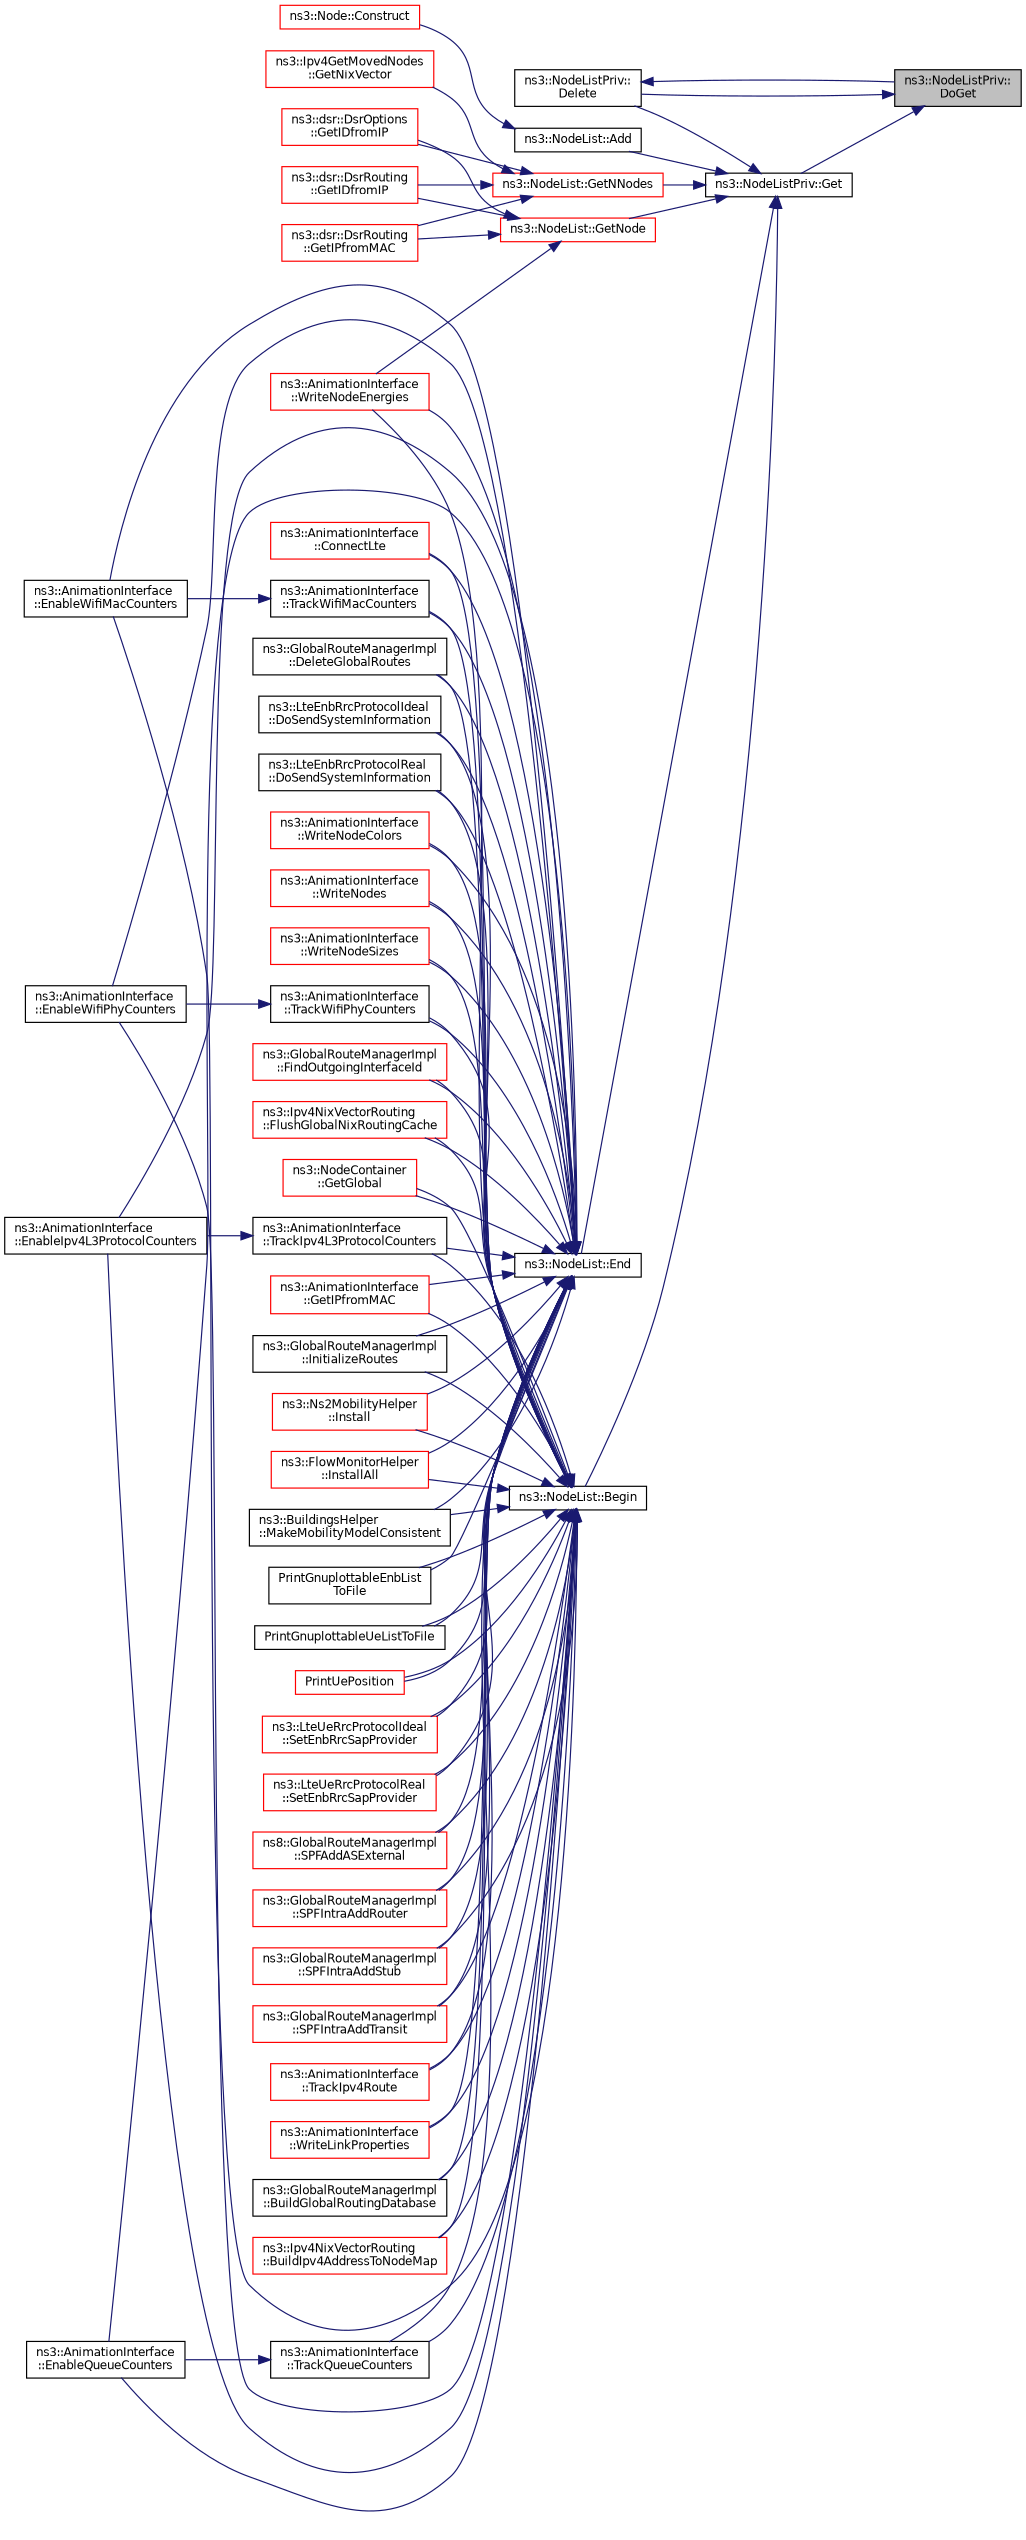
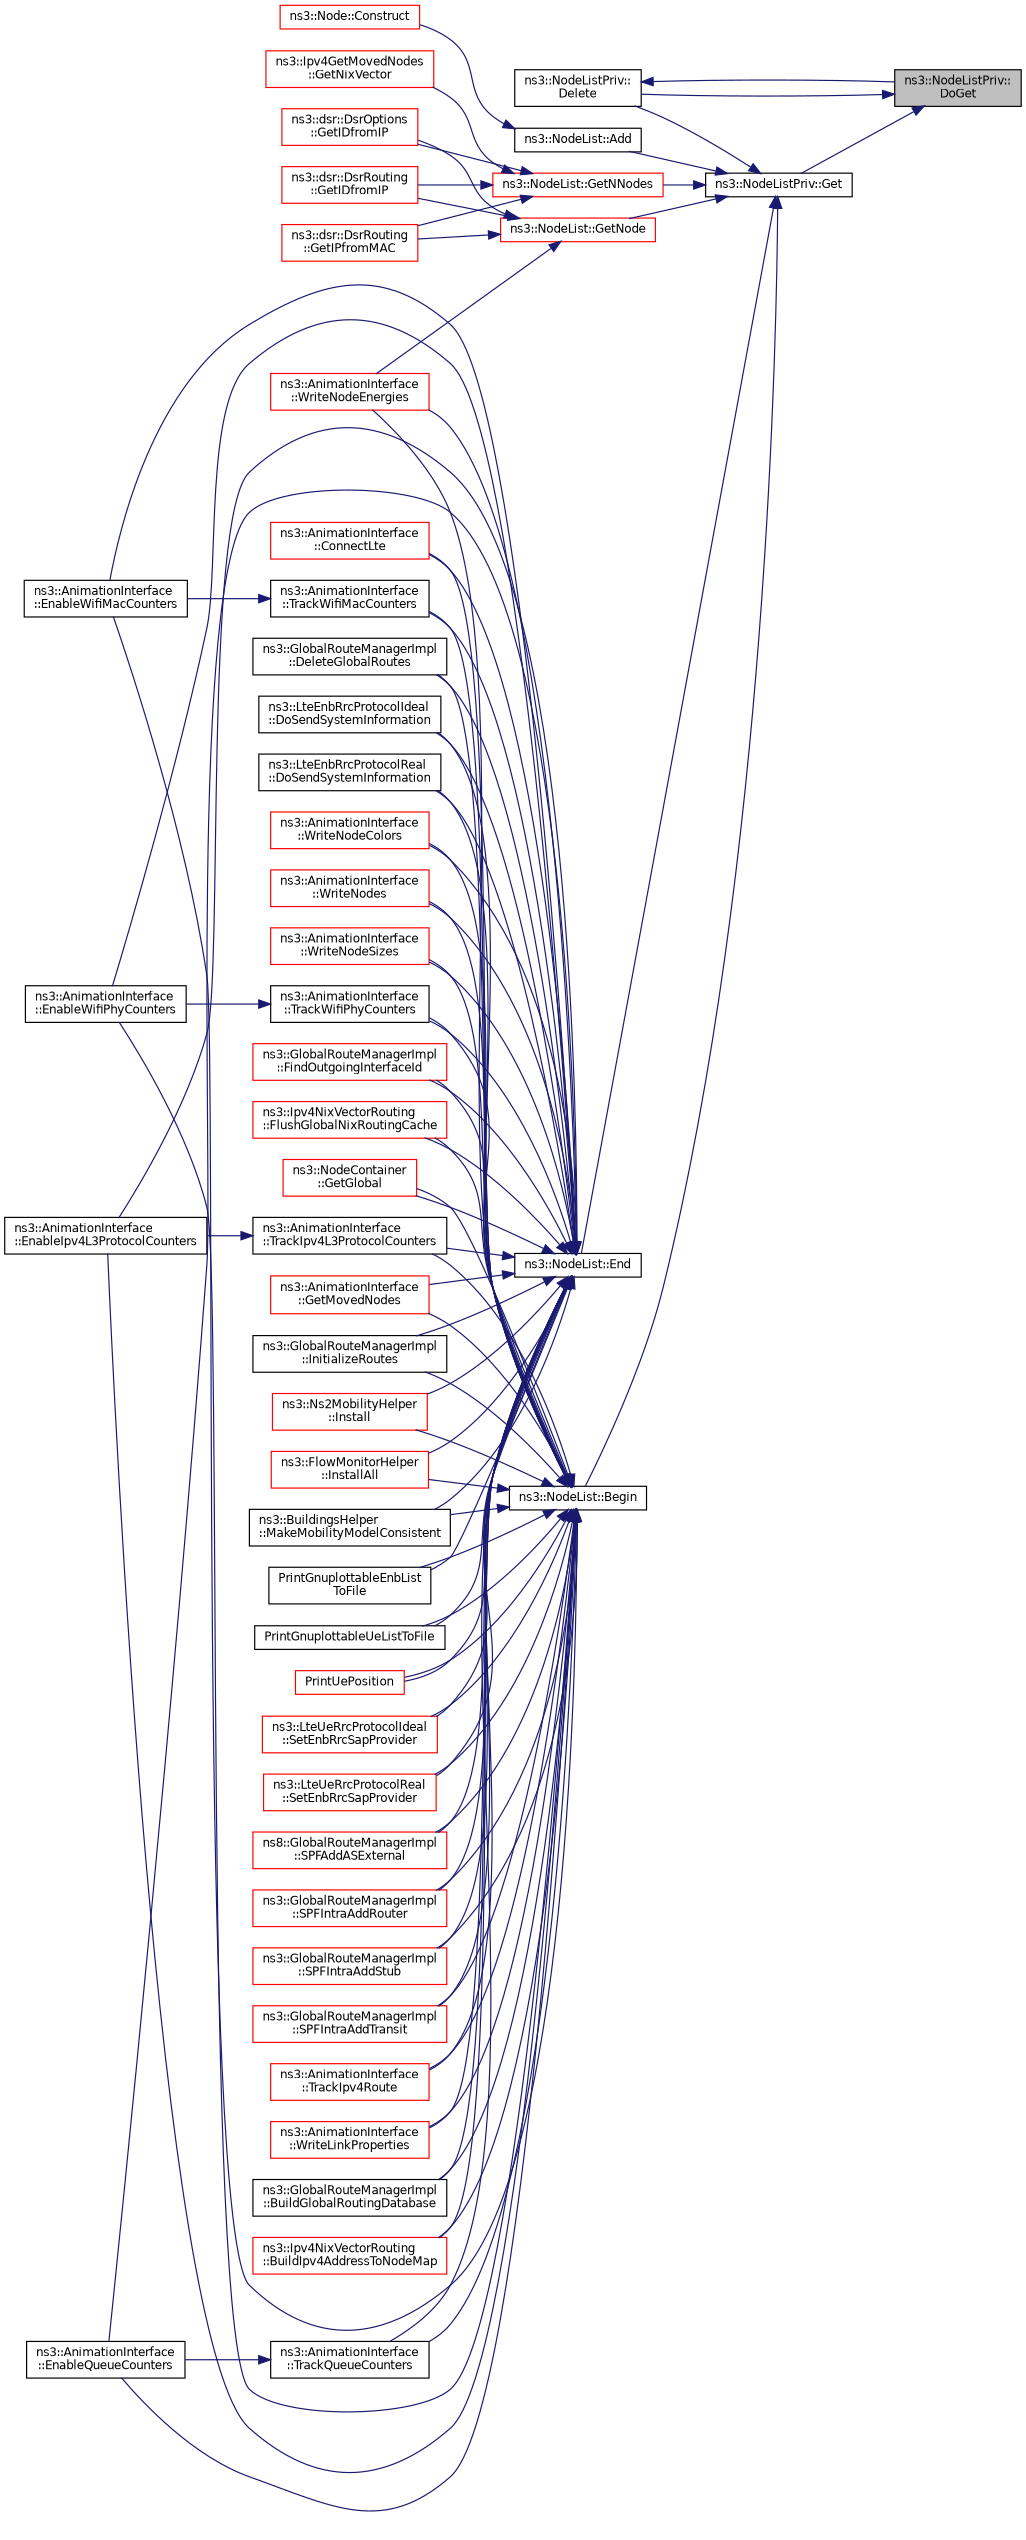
node "ns3::AnimationInterface ::GetIPfromMAC": label "ns3::AnimationInterface ::GetIPfromMAC" -> "ns3::AnimationInterface ::GetMovedNodes"
